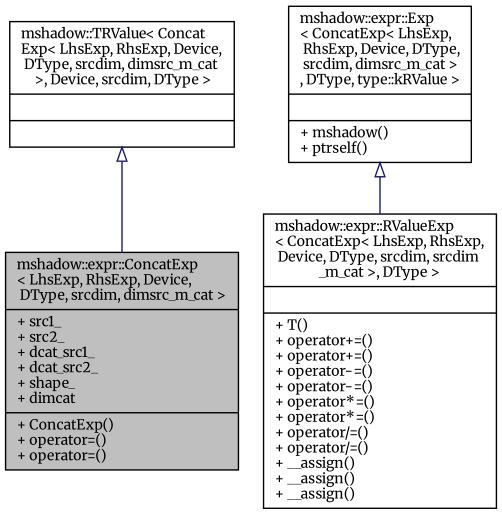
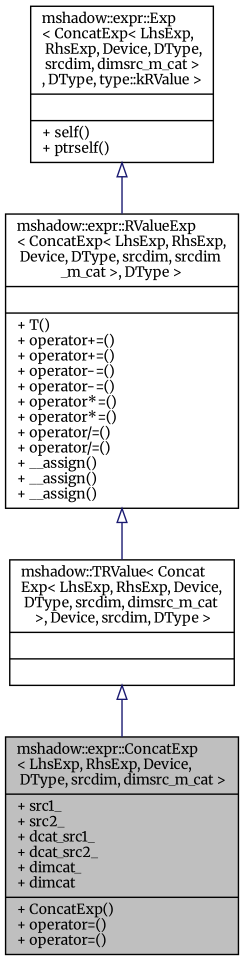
node "mshadow::expr::Exp": text "+ mshadow()" -> "+ self()"
node "mshadow::expr::ConcatExp": text "+ shape_" -> "+ dimcat_"
edge "mshadow::TRValue< Concat" -> "mshadow::expr::RValueExp": added
